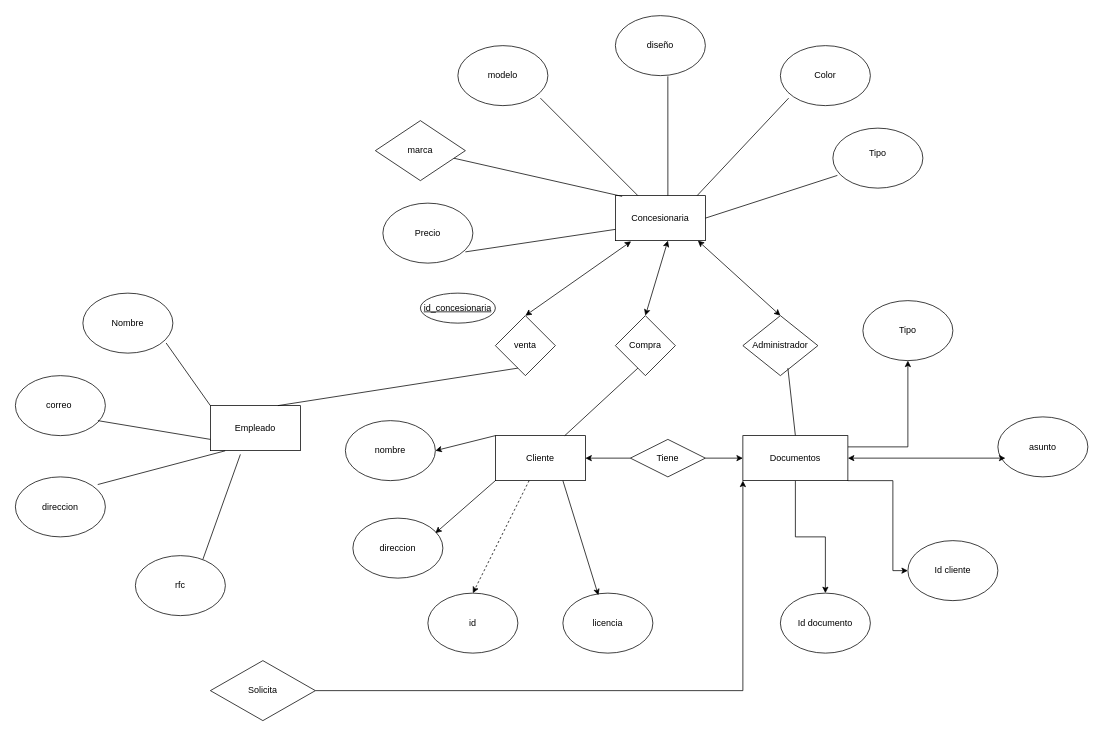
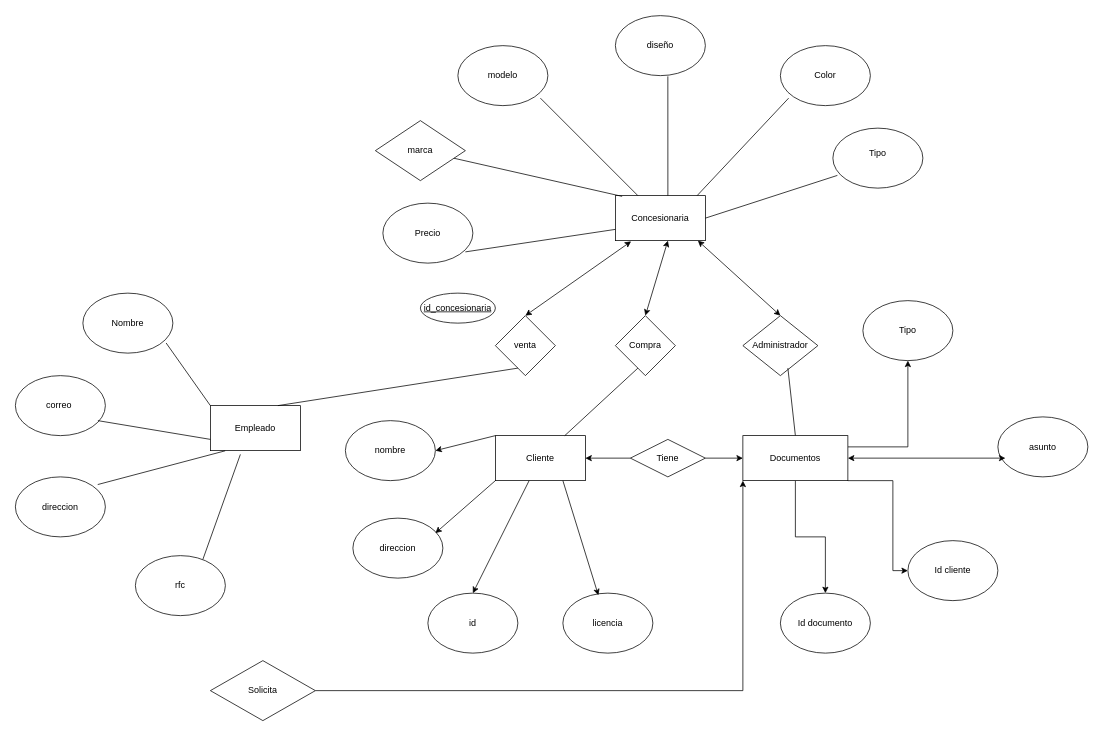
edge "Cliente" -> "id": style dashed -> solid
